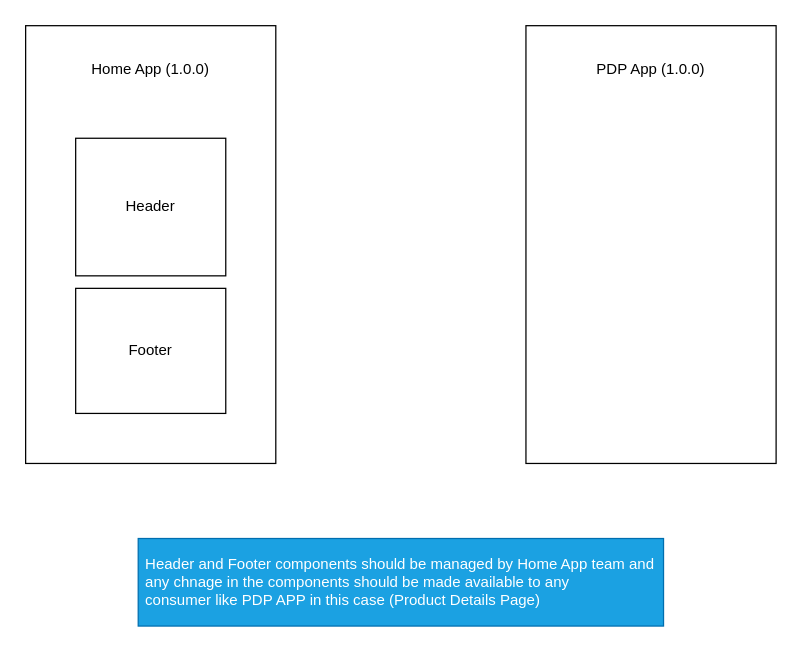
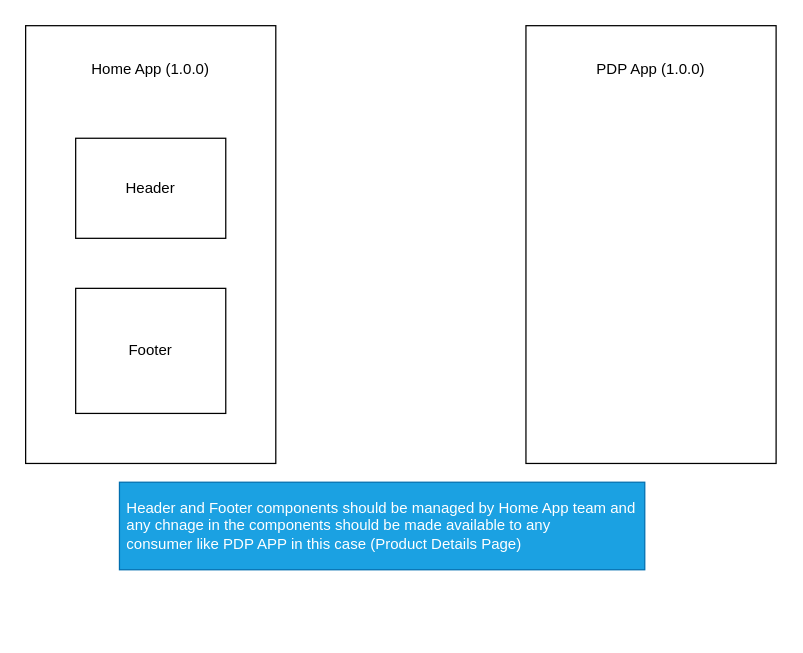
node "Header": size 150x138 -> 150x100
node "Header and Footer components should be managed by Home App team and any chnage in the components should be made available to any consumer like PDP APP in this case (Product Details Page)": moved (401, 582) -> (382, 526)
